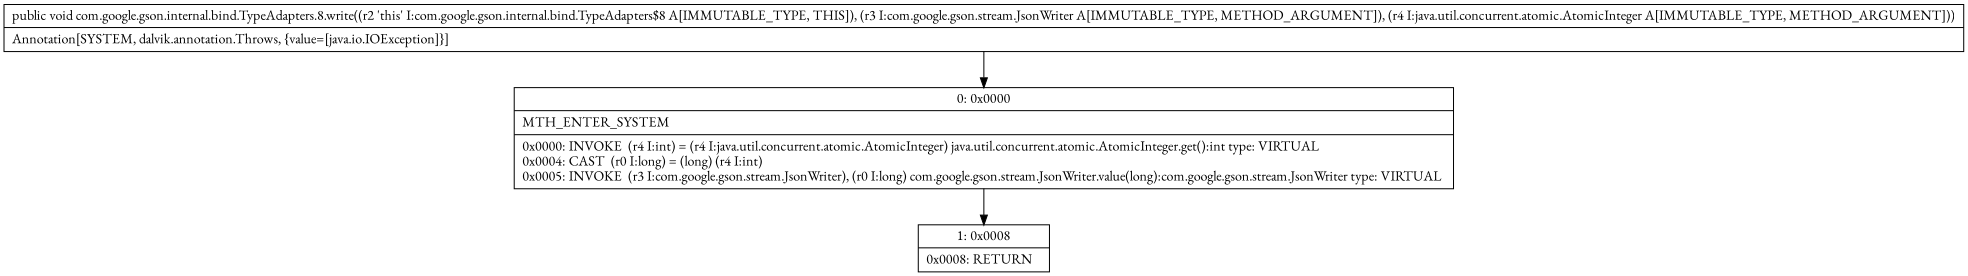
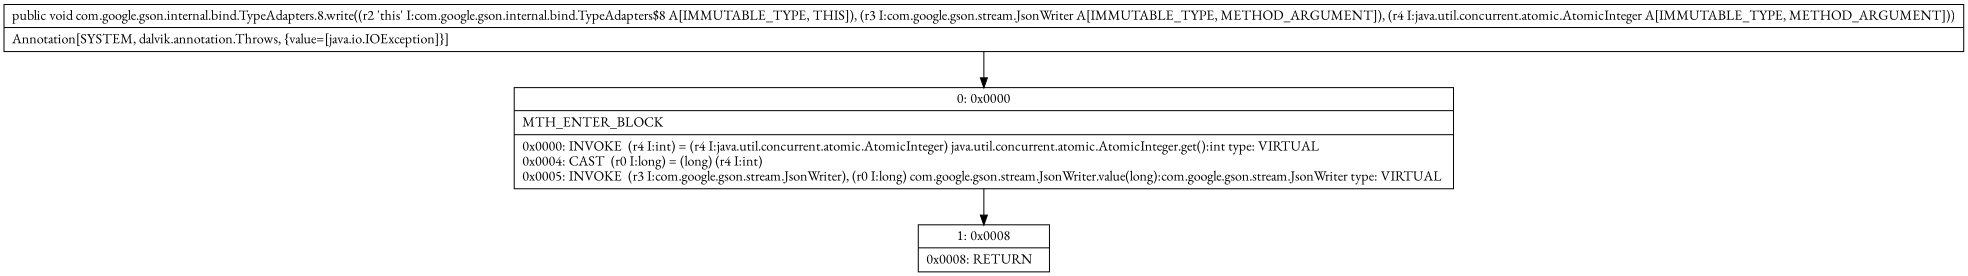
node "0: 0x0000": text "MTH_ENTER_SYSTEM" -> "MTH_ENTER_BLOCK"
